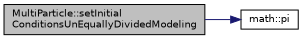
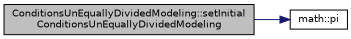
node "MultiParticle::setInitial ConditionsUnEquallyDividedModeling": label "MultiParticle::setInitial ConditionsUnEquallyDividedModeling" -> "ConditionsUnEquallyDividedModeling::setInitial ConditionsUnEquallyDividedModeling"
